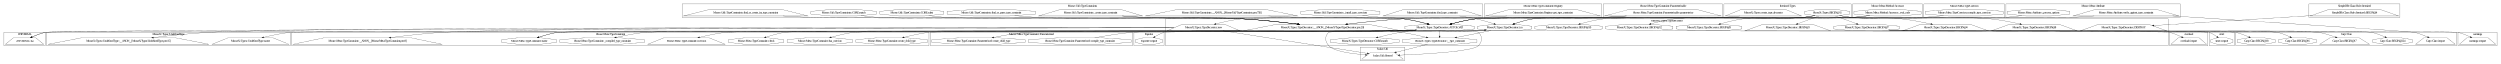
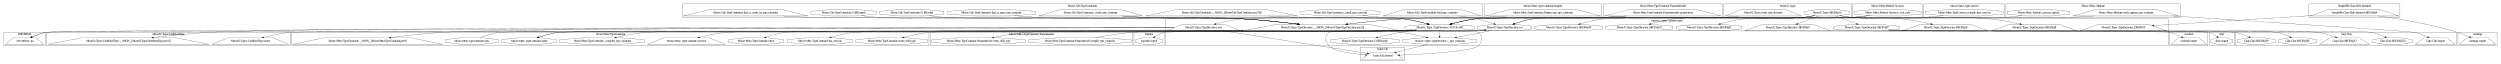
cluster "Itemized::Types": label "Itemized::Types" -> "MooseX::Types"
edge "MooseX::Types::TypeDecorator::BEGIN@4" -> "warnings::import": now "SimpleDB::Class::Role::Itemized::BEGIN@4" -> "warnings::import"
node "Moose::Meta::TypeConstraint::new": added
